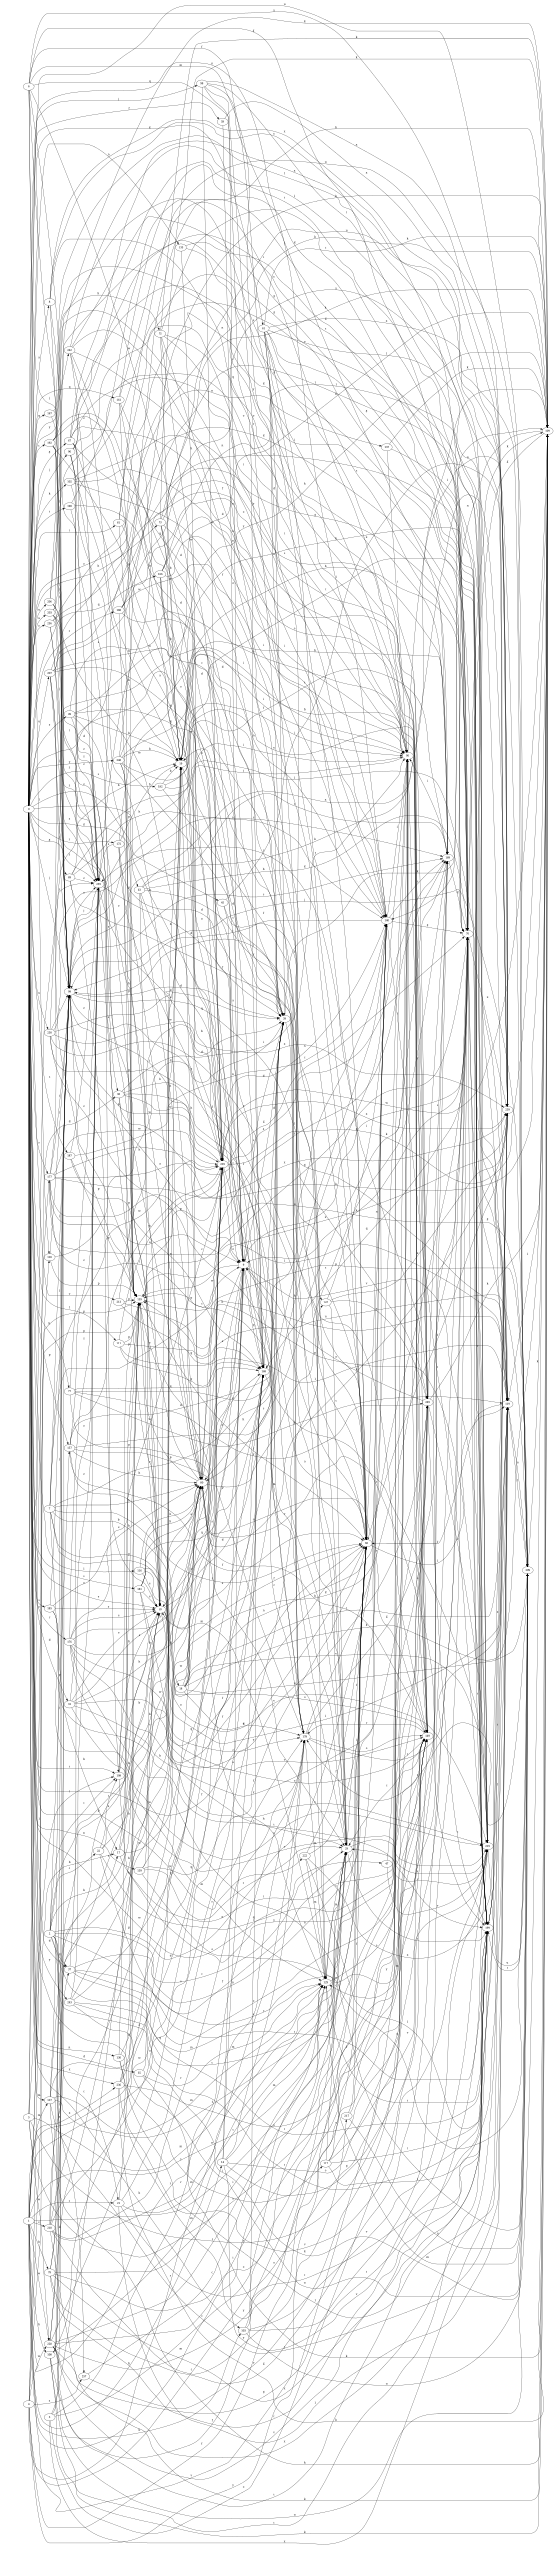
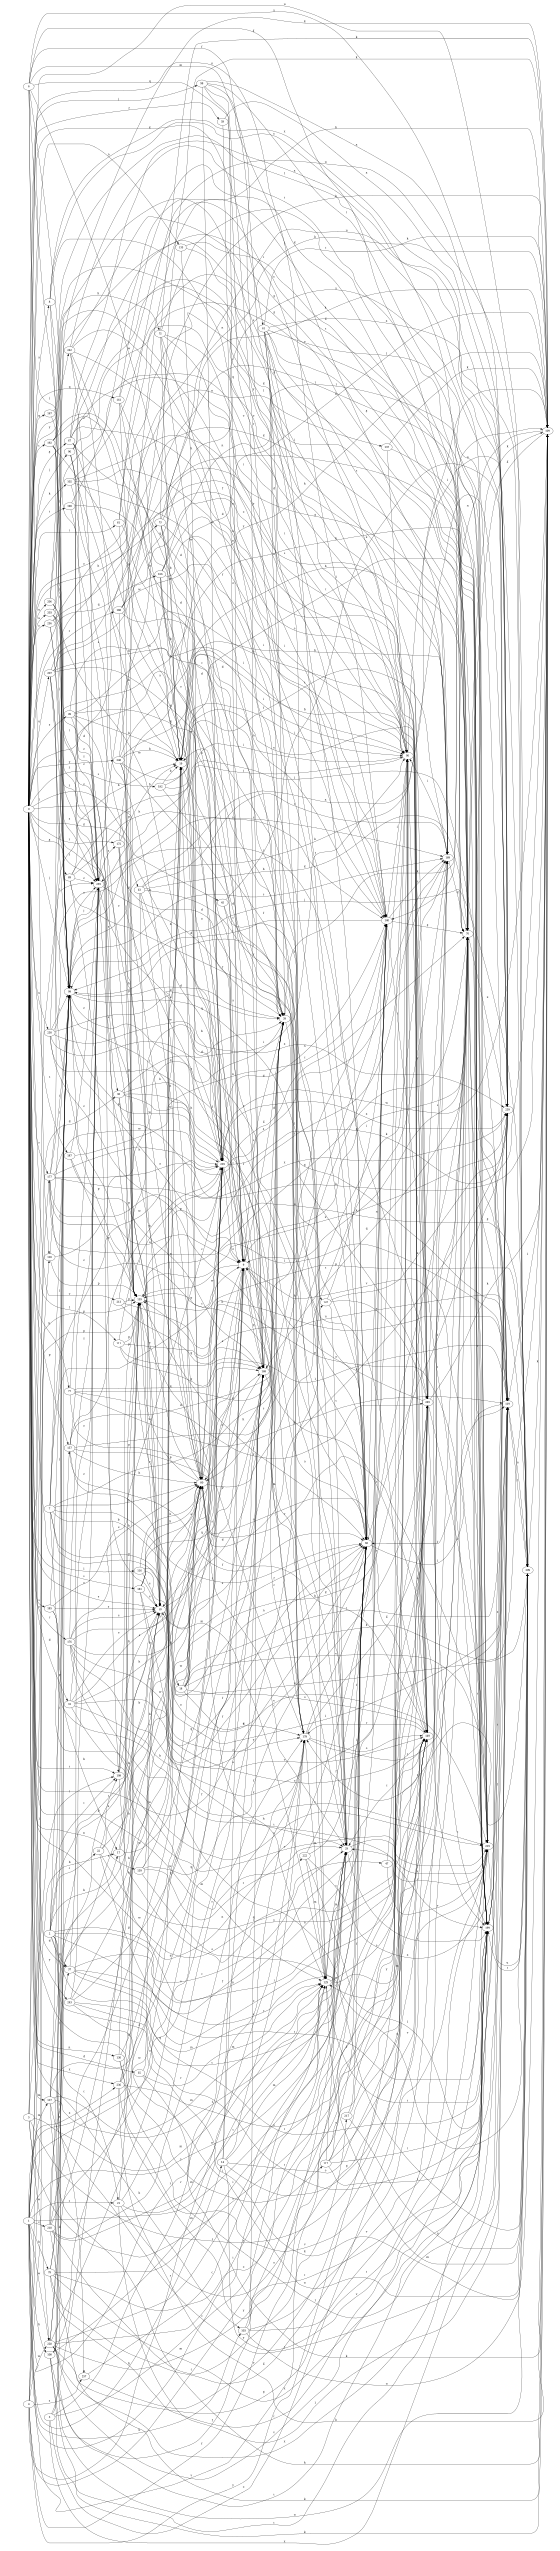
edge "96" -> "119": now "96" -> "189"
edge "172" -> "259": reversed
edge "17" -> "90": now "17" -> "249"
